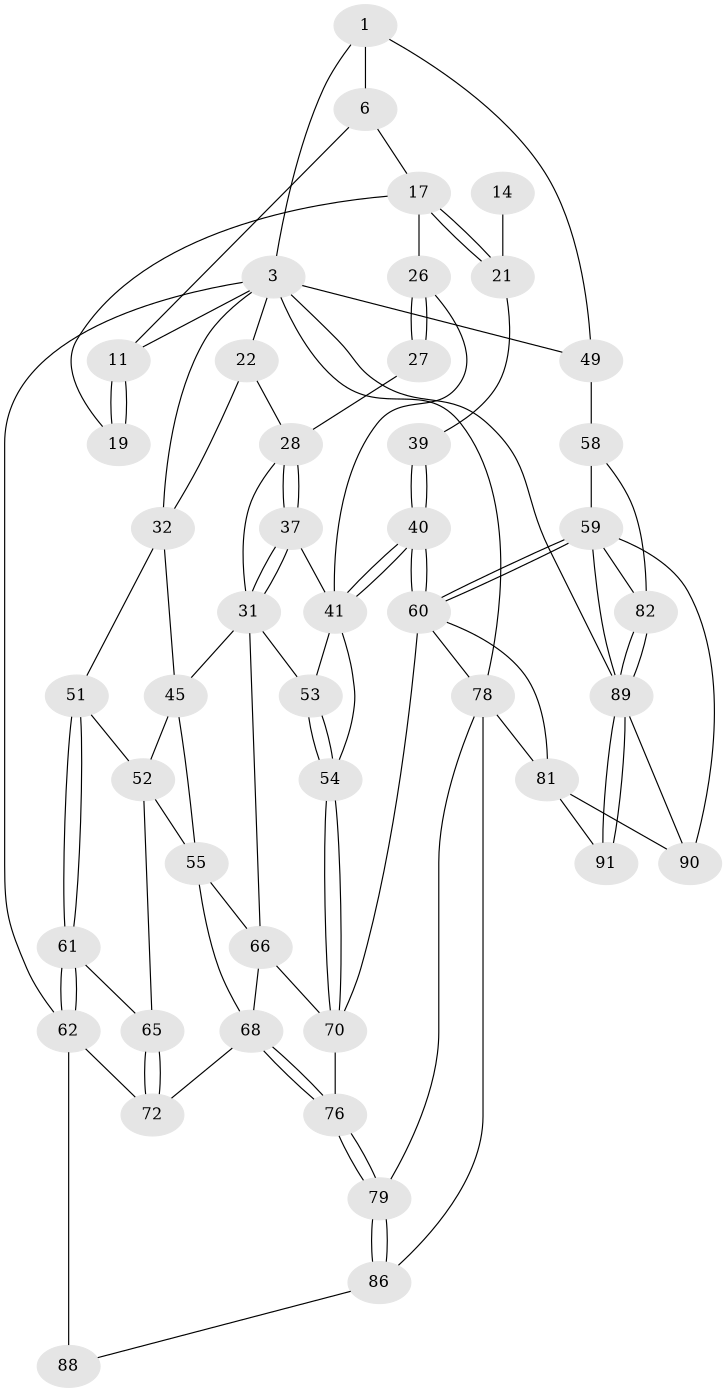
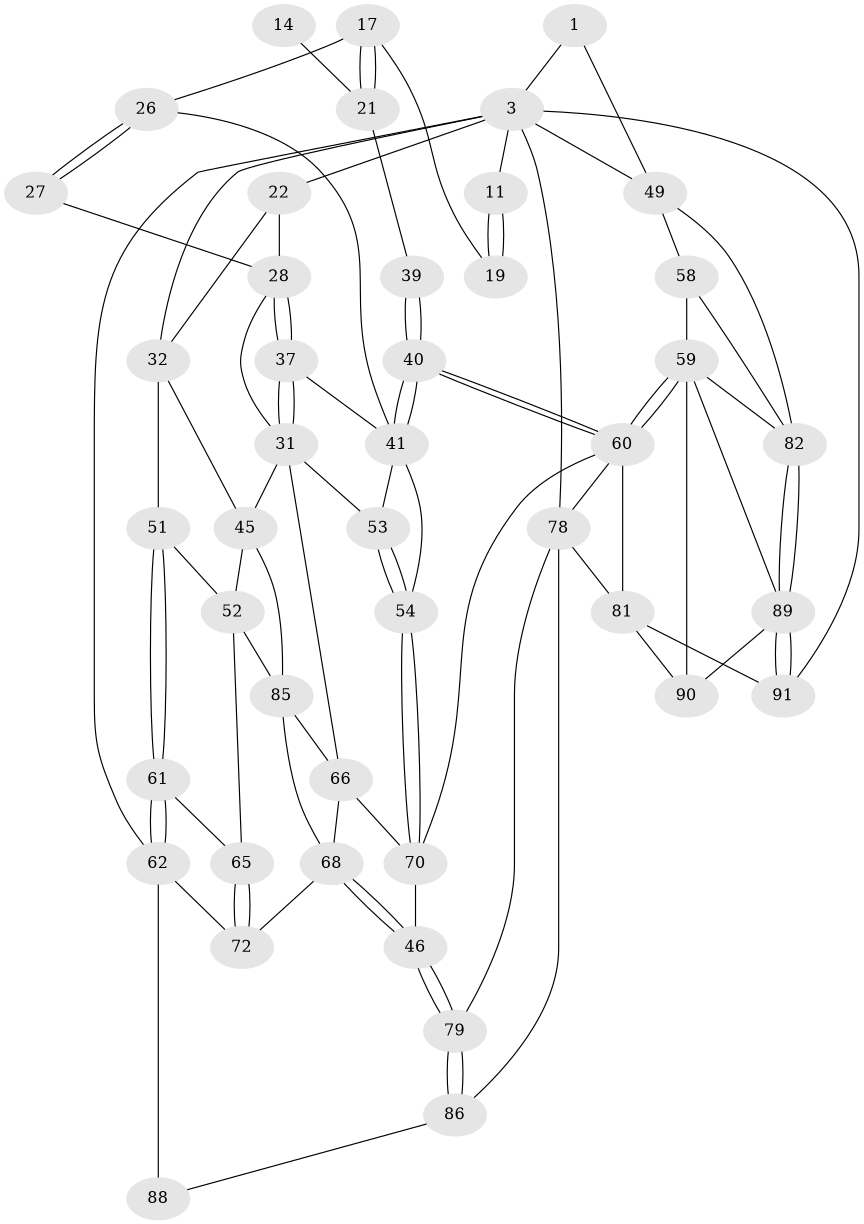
node "6": removed
edge "49" -- "82": added
edge "3" -- "89": now "3" -- "91"
node "55": label "55" -> "85"
node "76": label "76" -> "46"
